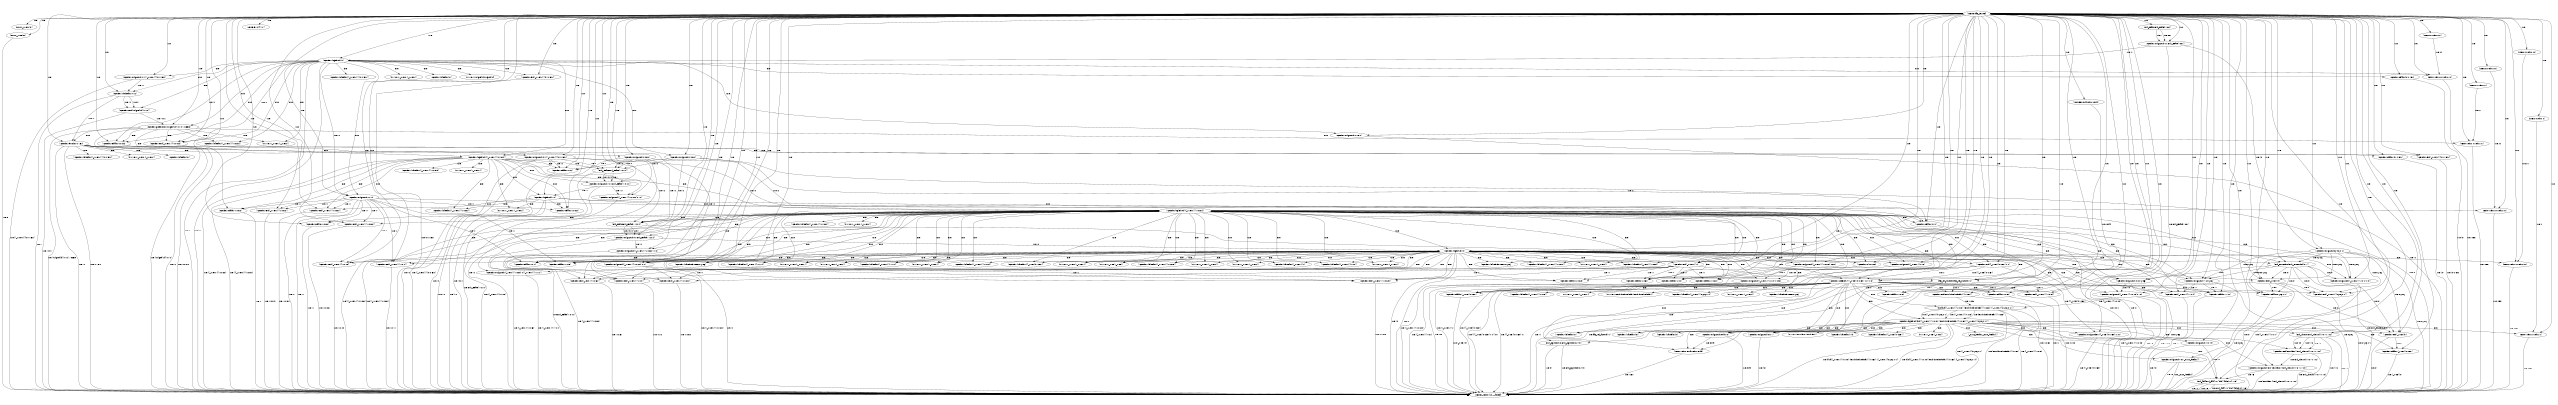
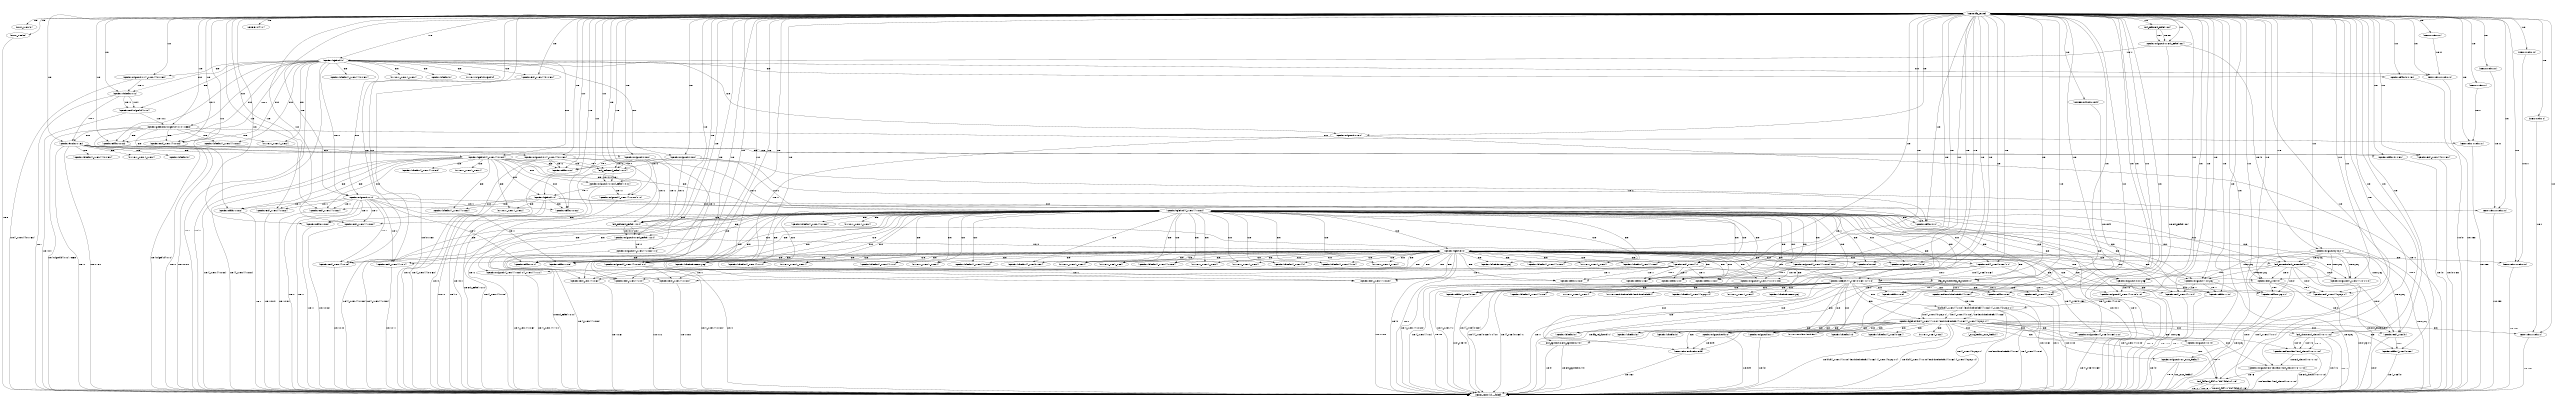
node "(PARAM,_BYTE *a2)": label "(PARAM,_BYTE *a2)" -> "(PARAM,_BYTE *a0)"
edge "(<operator>.assignment,v7 = 512)" -> "(<operator>.assignment,*(_DWORD *)(v6 + 324) = v7)": added, label "DDG: v7"
node "(UNKNOWN,_WORD *,_WORD *)": removed
